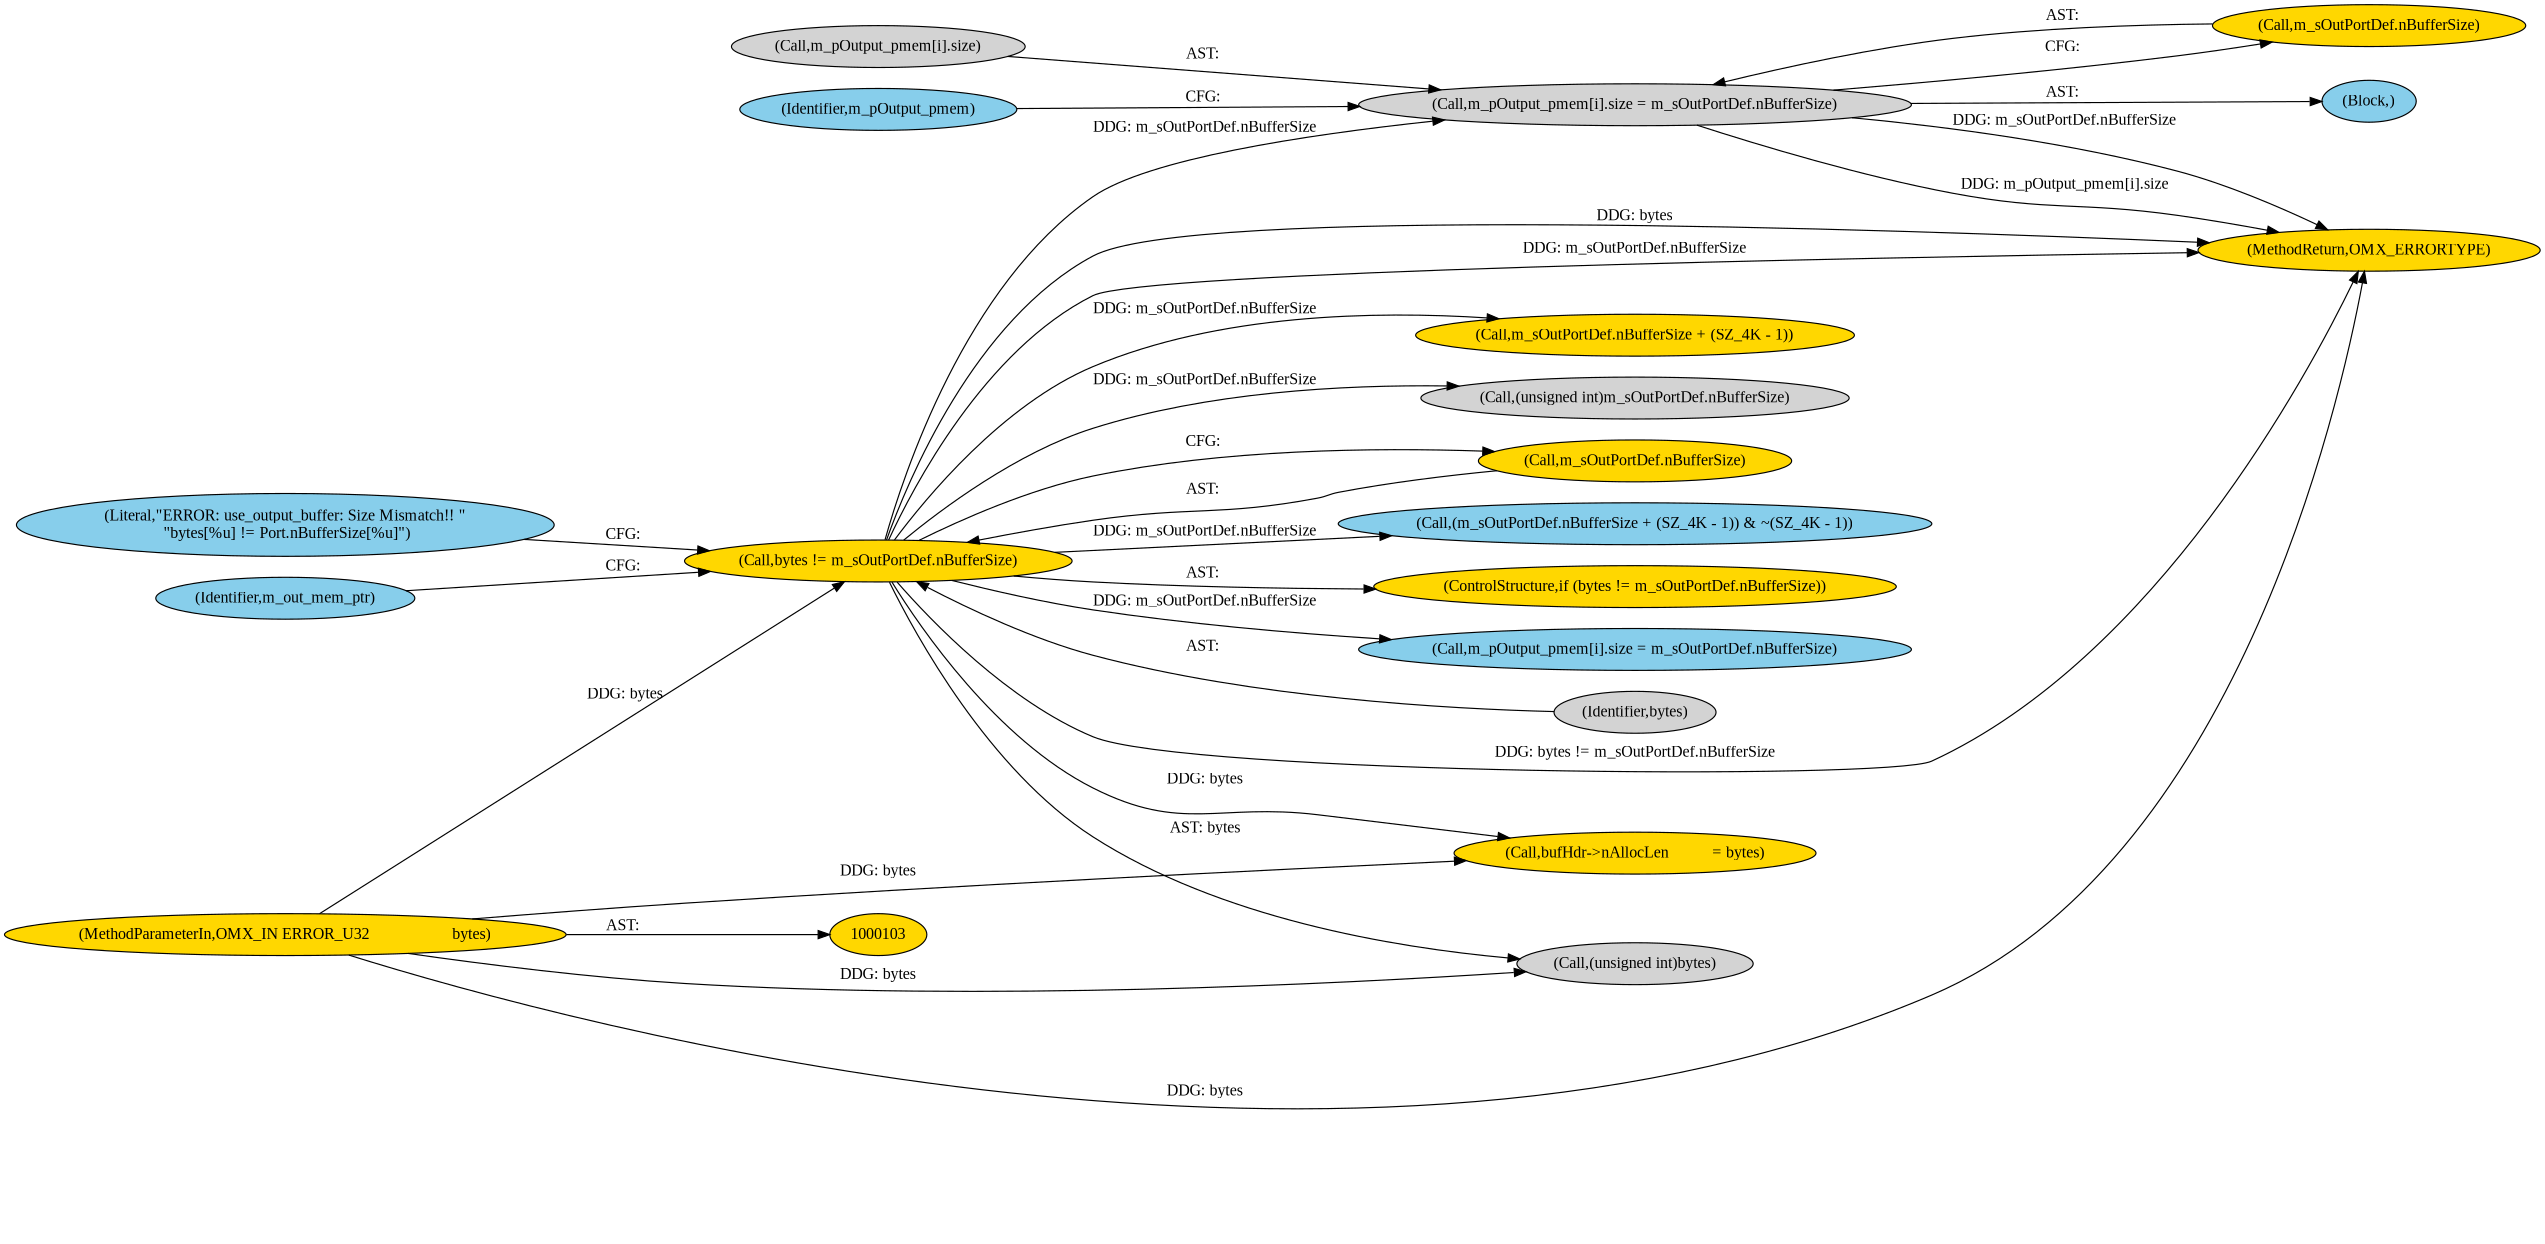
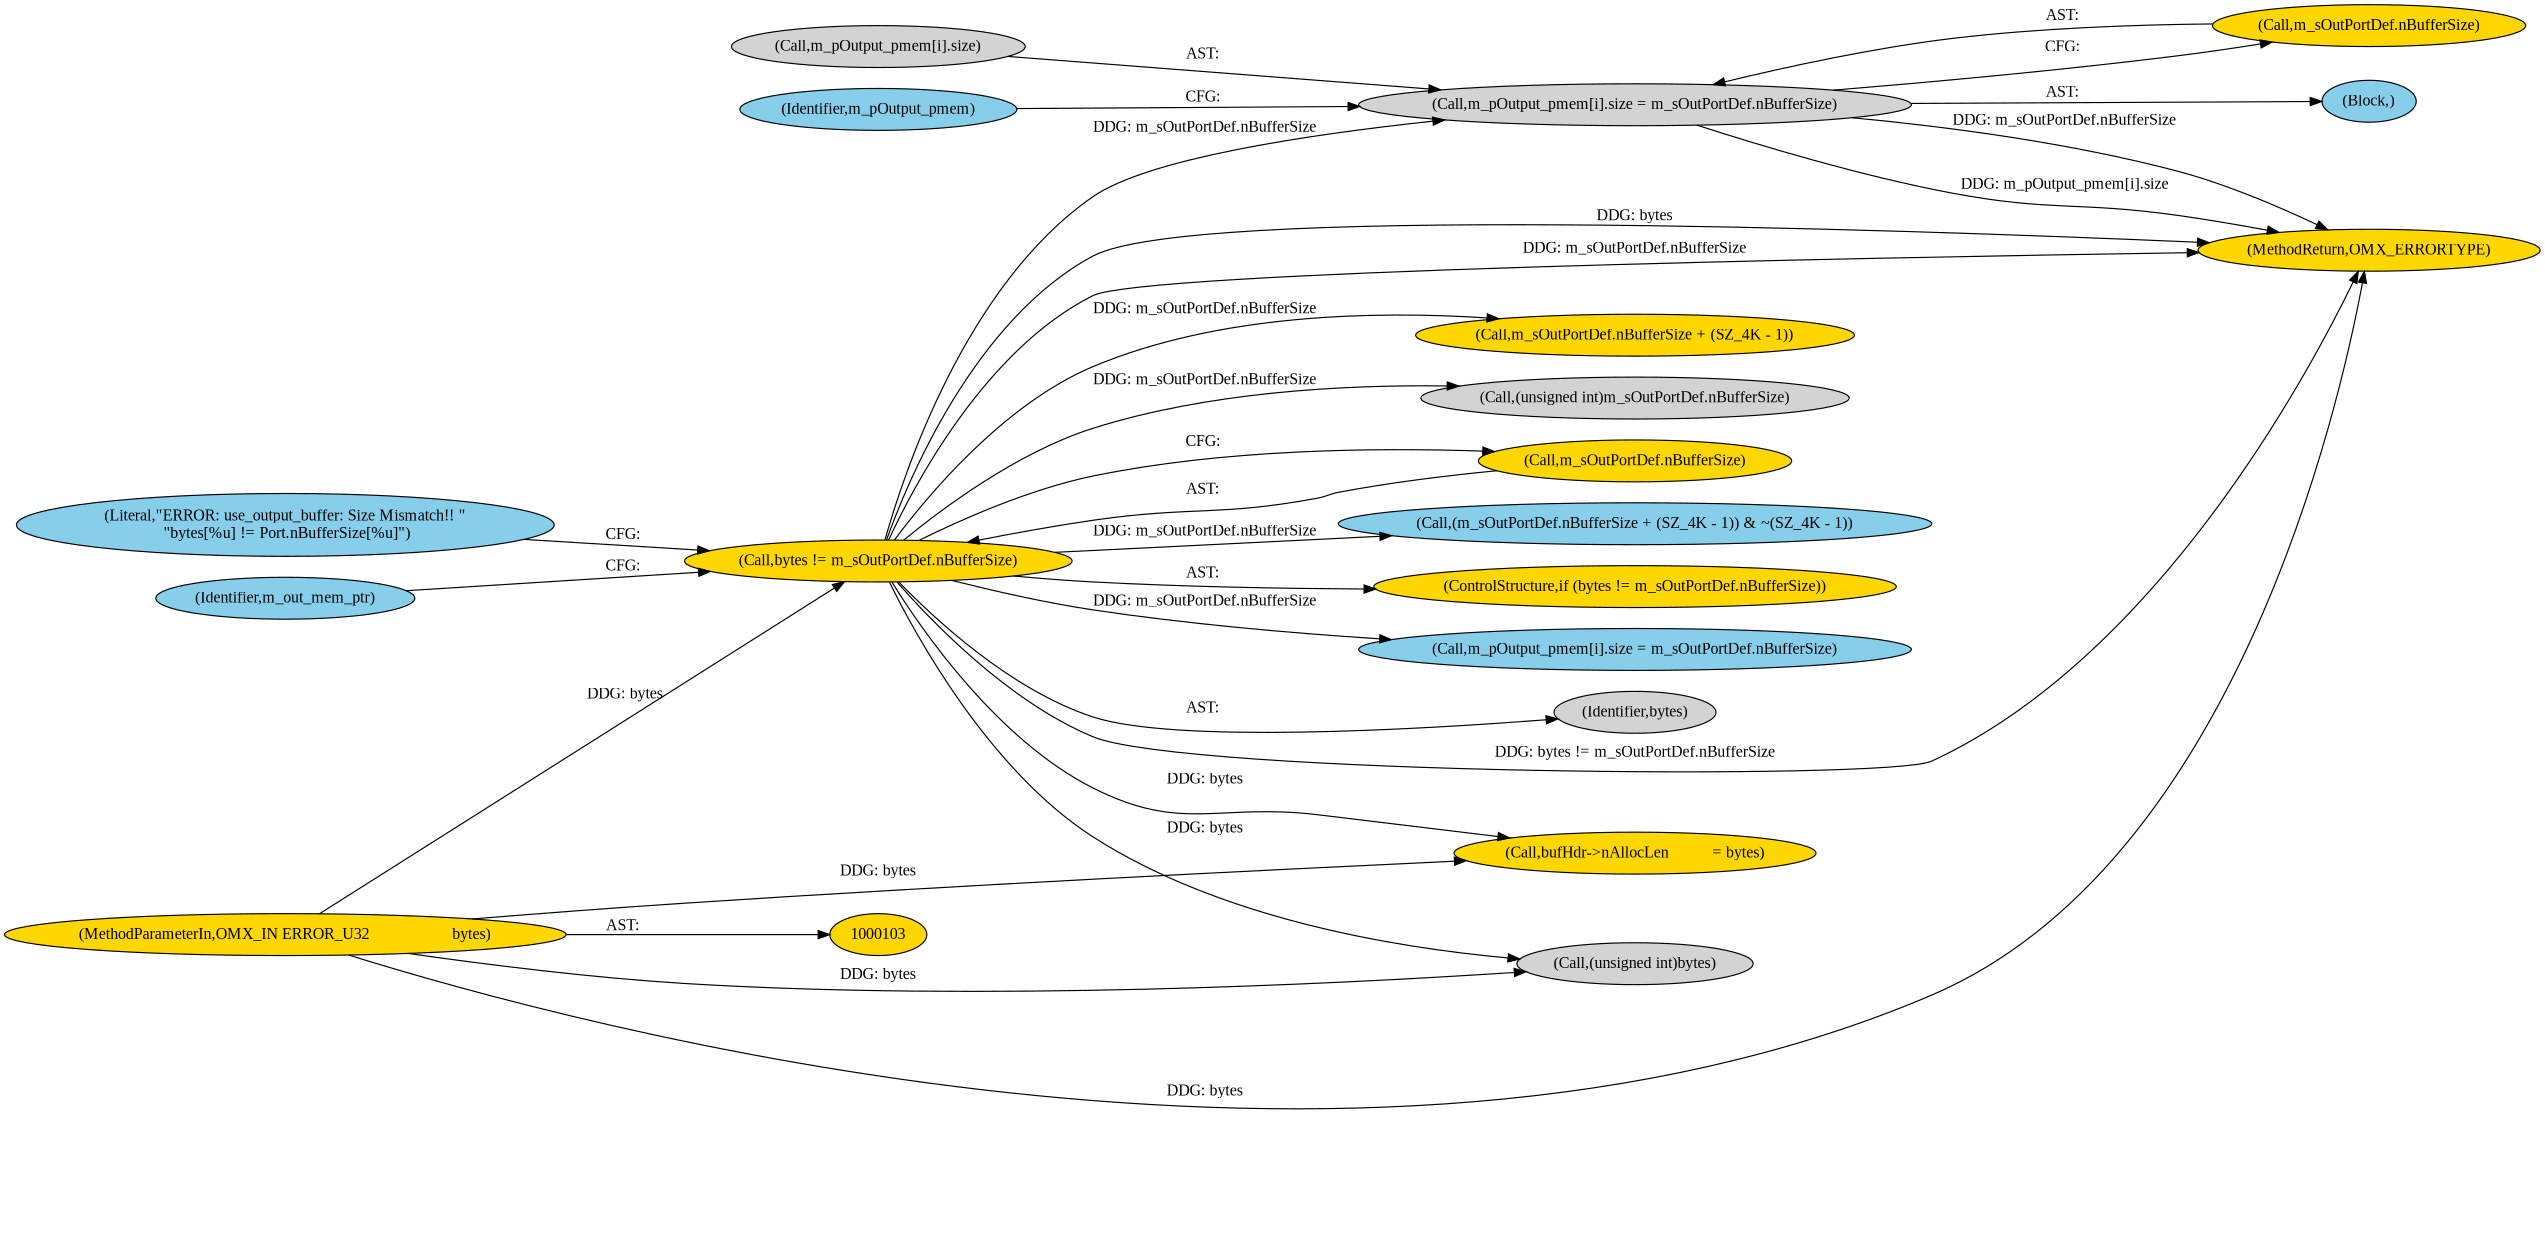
edge "(Identifier,bytes)" -> "(Call,bytes != m_sOutPortDef.nBufferSize)": reversed
edge "(Call,bytes != m_sOutPortDef.nBufferSize)" -> "(Call,(unsigned int)bytes)": label "AST: bytes" -> "DDG: bytes"
